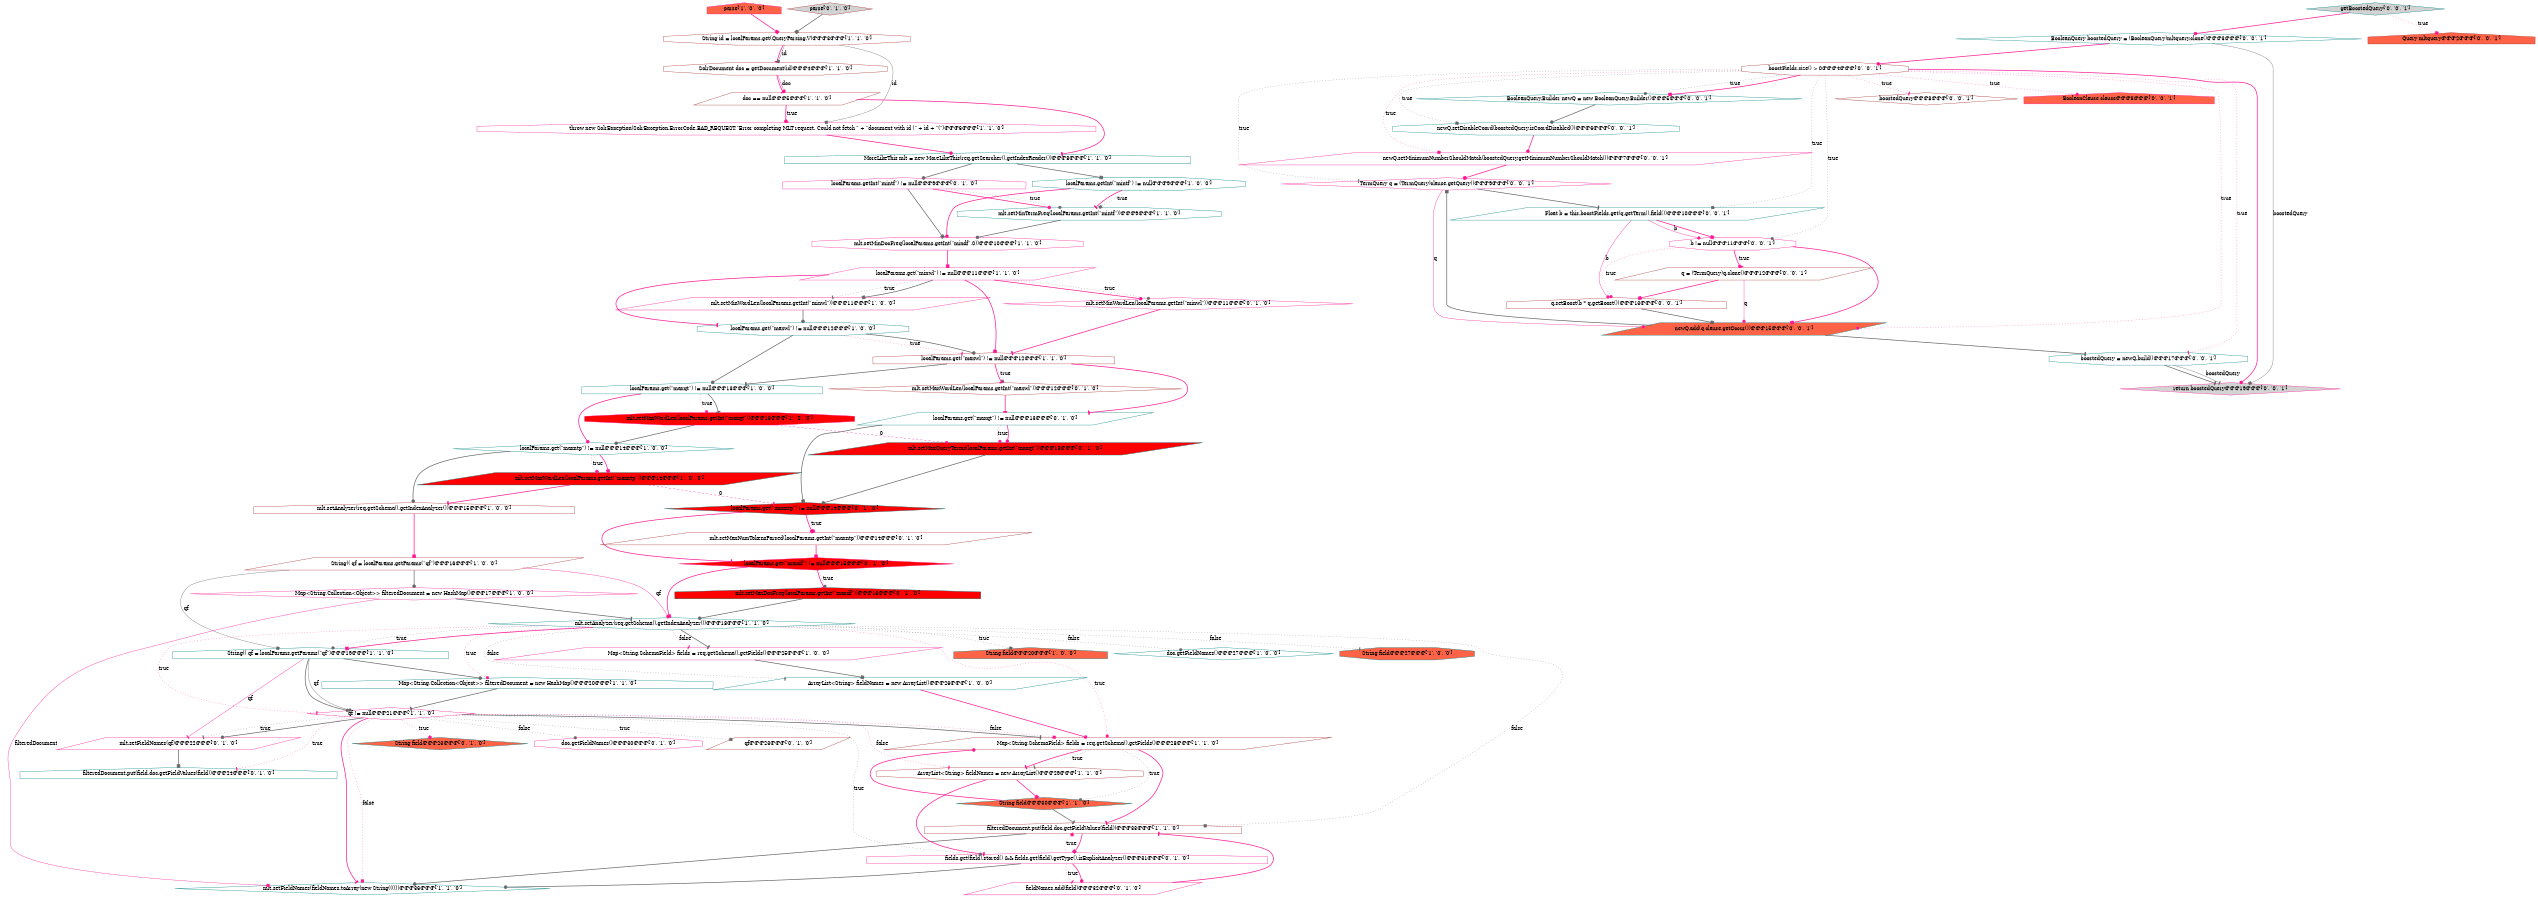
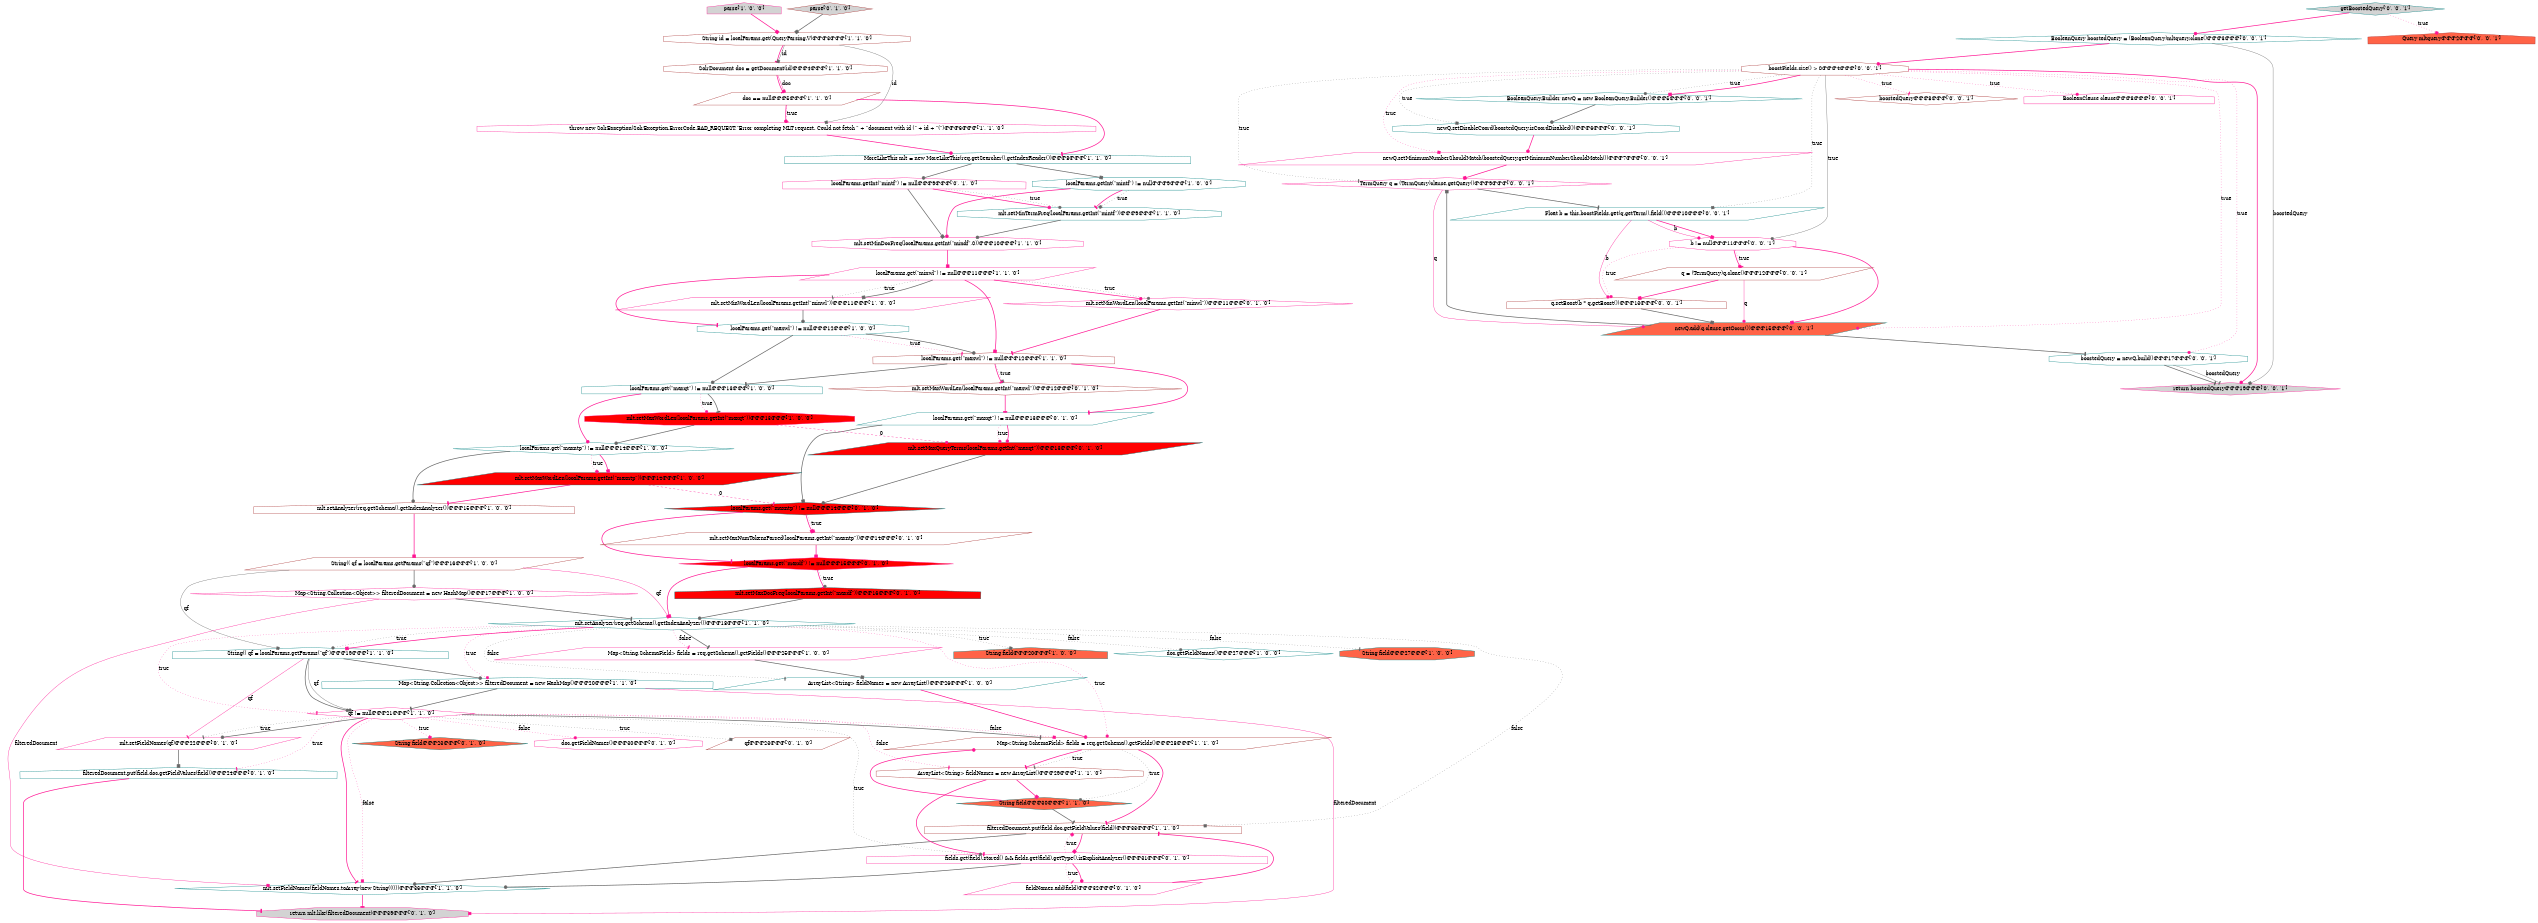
node "parse['1', '0', '0']": fillcolor tomato -> lightgray
edge "boostFields.size() > 0@@@4@@@['0', '0', '1']" -> "boostedQuery = newQ.build()@@@17@@@['0', '0', '1']": arrowhead tee -> dot
node "BooleanClause clause@@@8@@@['0', '0', '1']": fillcolor tomato -> white
edge "boostFields.size() > 0@@@4@@@['0', '0', '1']" -> "b != null@@@11@@@['0', '0', '1']": style dotted -> solid
edge "qf != null@@@21@@@['1', '1', '0']" -> "doc.getFieldNames()@@@30@@@['0', '1', '0']": color gray40 -> deeppink
node "return mlt.like(filteredDocument)@@@39@@@['0', '1', '0']": added
